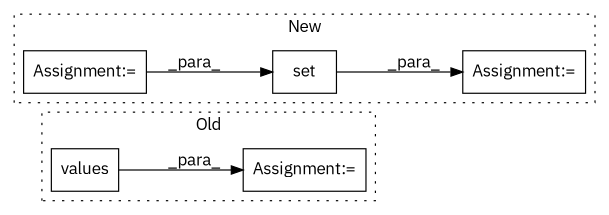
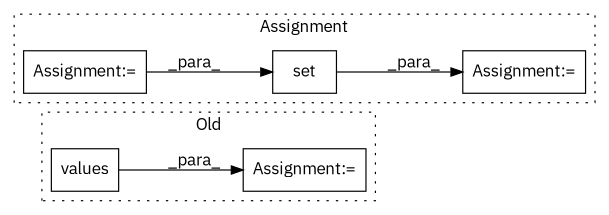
cluster "New": label "New" -> "Assignment"
